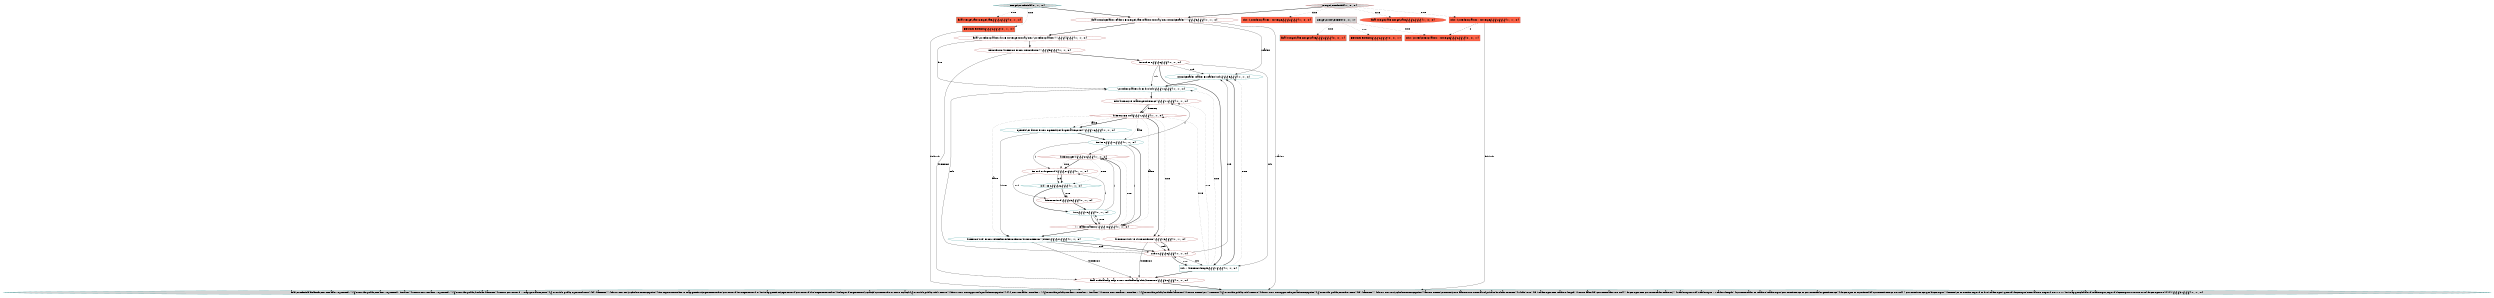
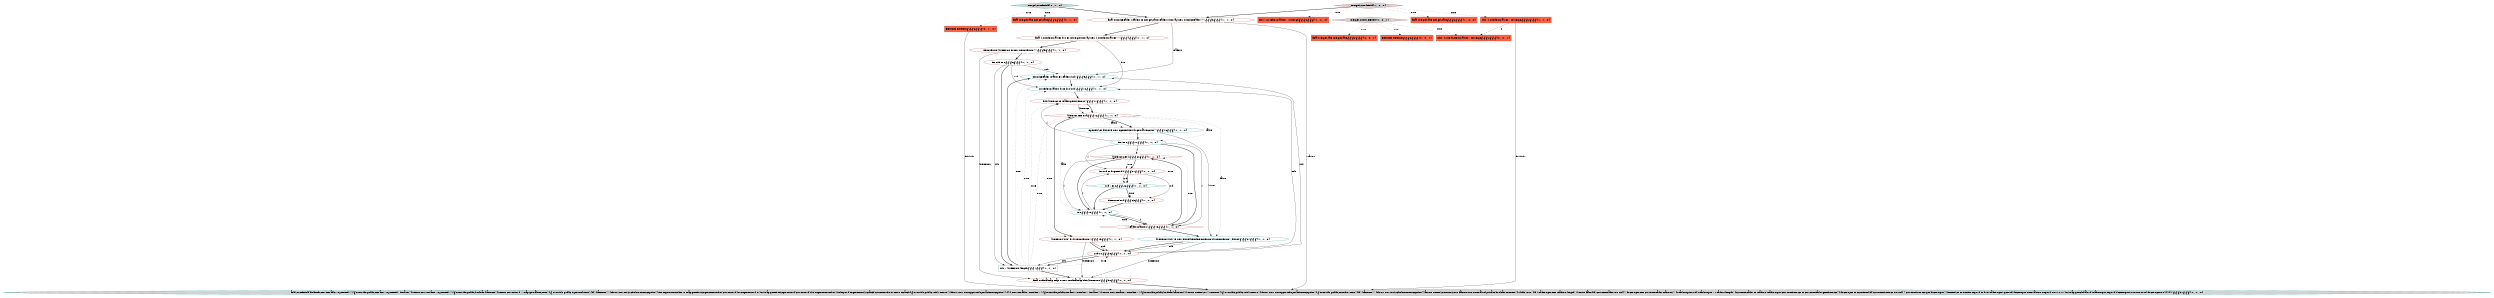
node "mergeSortedSetField['0', '0', '1']": shape box -> diamond
node "final MergeState mergeState@@@2@@@['1', '0', '0']": shape ellipse -> box
edge "liveDocs.get(i)@@@20@@@['1', '1', '0']" -> "i++@@@19@@@['1', '1', '0']": added
edge "liveDocs == null@@@12@@@['1', '1', '0']" -> "i < reader.maxDoc()@@@18@@@['1', '1', '0']": now "liveDocs == null@@@12@@@['1', '1', '0']" -> "i++@@@19@@@['1', '1', '0']"
